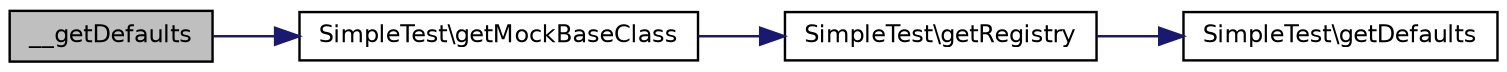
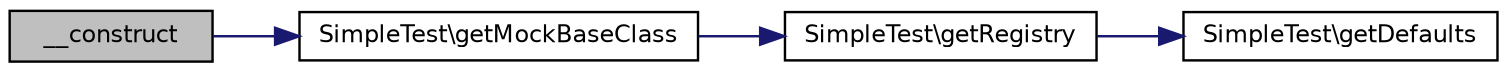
node "__getDefaults": label "__getDefaults" -> "__construct"
